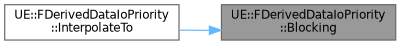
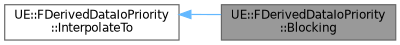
edge "UE::FDerivedDataIoPriority ::InterpolateTo" -> "UE::FDerivedDataIoPriority ::Blocking": reversed
